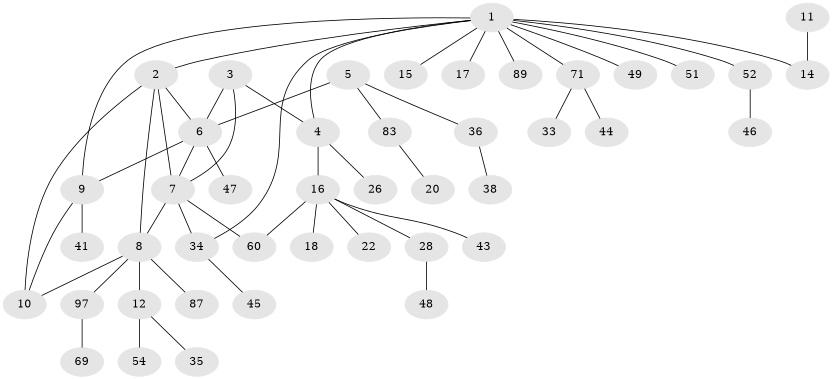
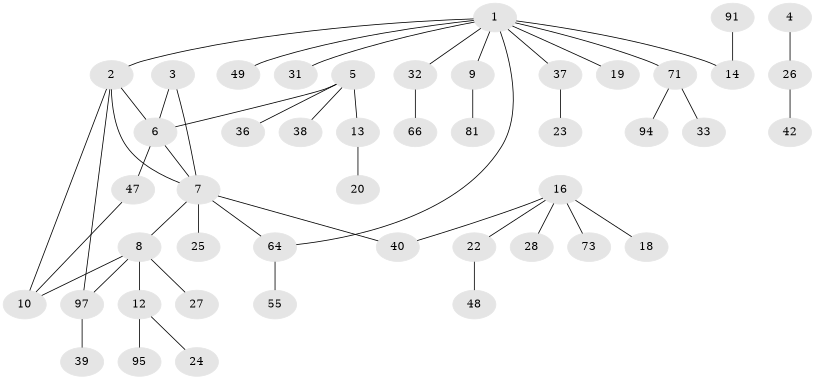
node "11": label "11" -> "91"
edge "1" -- "4": removed
node "15": removed
node "17": label "17" -> "37"
node "89": label "89" -> "19"
node "51": label "51" -> "31"
node "52": label "52" -> "32"
edge "3" -- "4": removed
node "83": label "83" -> "13"
node "23": added
node "44": label "44" -> "94"
node "46": label "46" -> "66"
node "42": added
edge "4" -- "16": removed
edge "36" -- "38": now "5" -- "38"
edge "6" -- "9": removed
edge "2" -- "8": now "2" -- "97"
edge "9" -- "10": now "47" -- "10"
node "41": label "41" -> "81"
node "34": label "34" -> "64"
node "25": added
node "60": label "60" -> "40"
node "43": label "43" -> "73"
edge "28" -- "48": now "22" -- "48"
node "87": label "87" -> "27"
node "45": label "45" -> "55"
node "69": label "69" -> "39"
node "54": label "54" -> "24"
node "35": label "35" -> "95"
